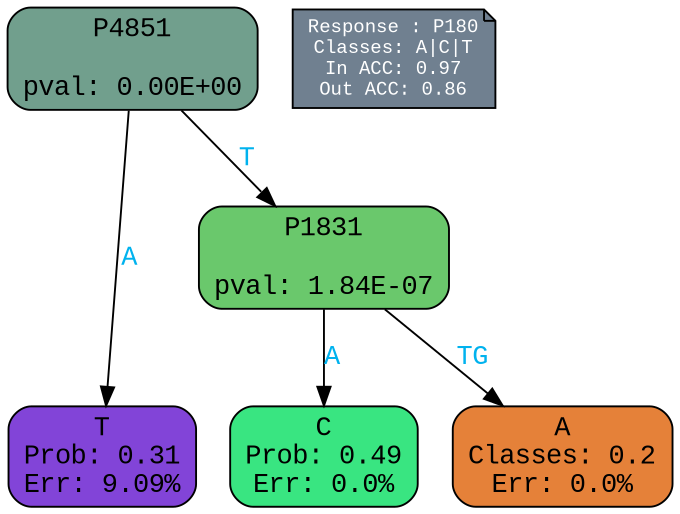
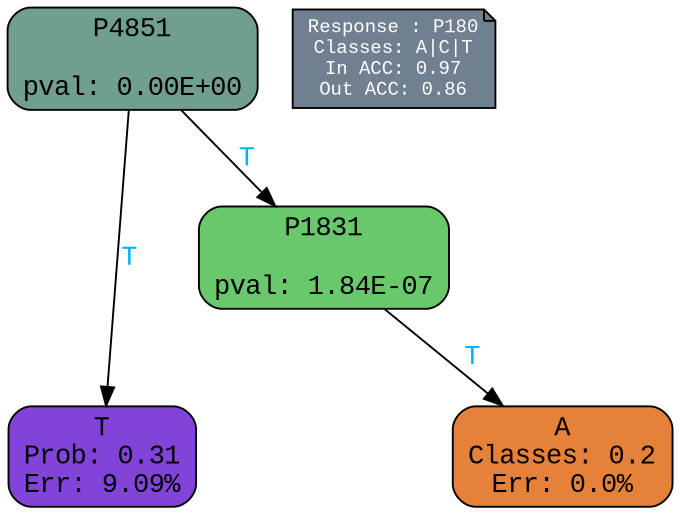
edge "P4851 pval: 0.00E+00" -> "T Prob: 0.31 Err: 9.09%": label "A" -> "T"
edge "P1831 pval: 1.84E-07" -> "A Classes: 0.2 Err: 0.0%": label "TG" -> "T"
node "C Prob: 0.49 Err: 0.0%": removed
